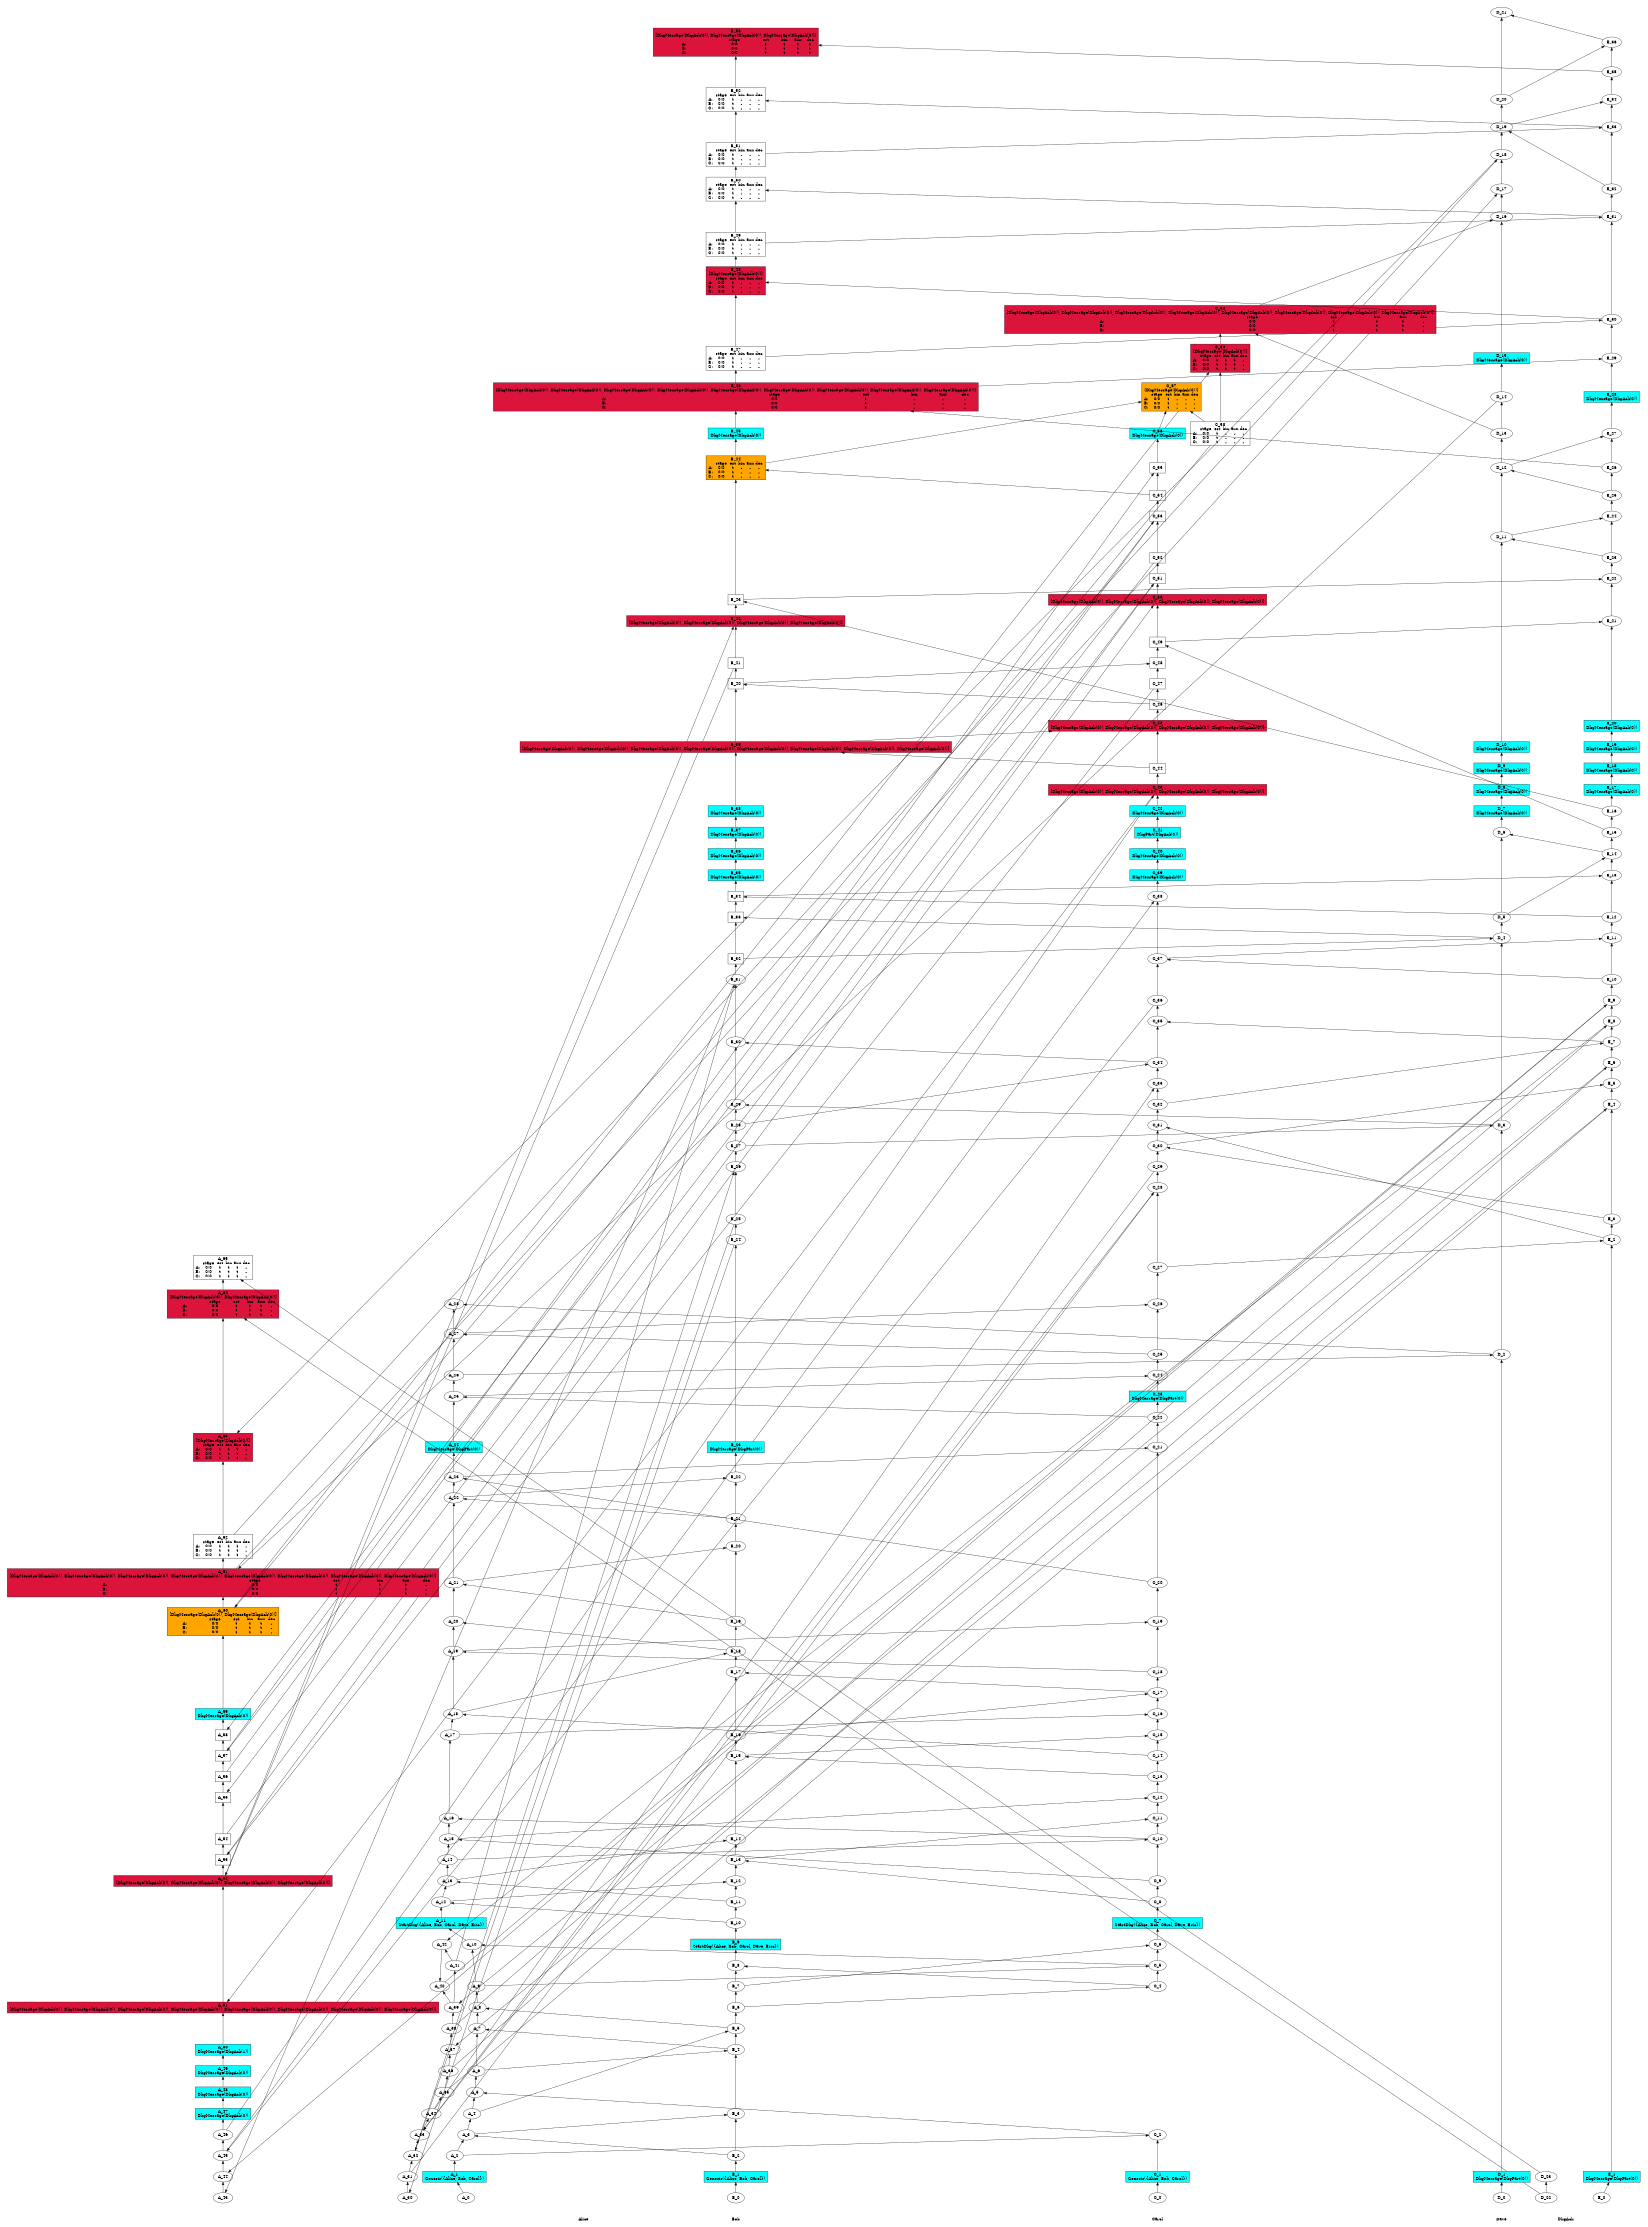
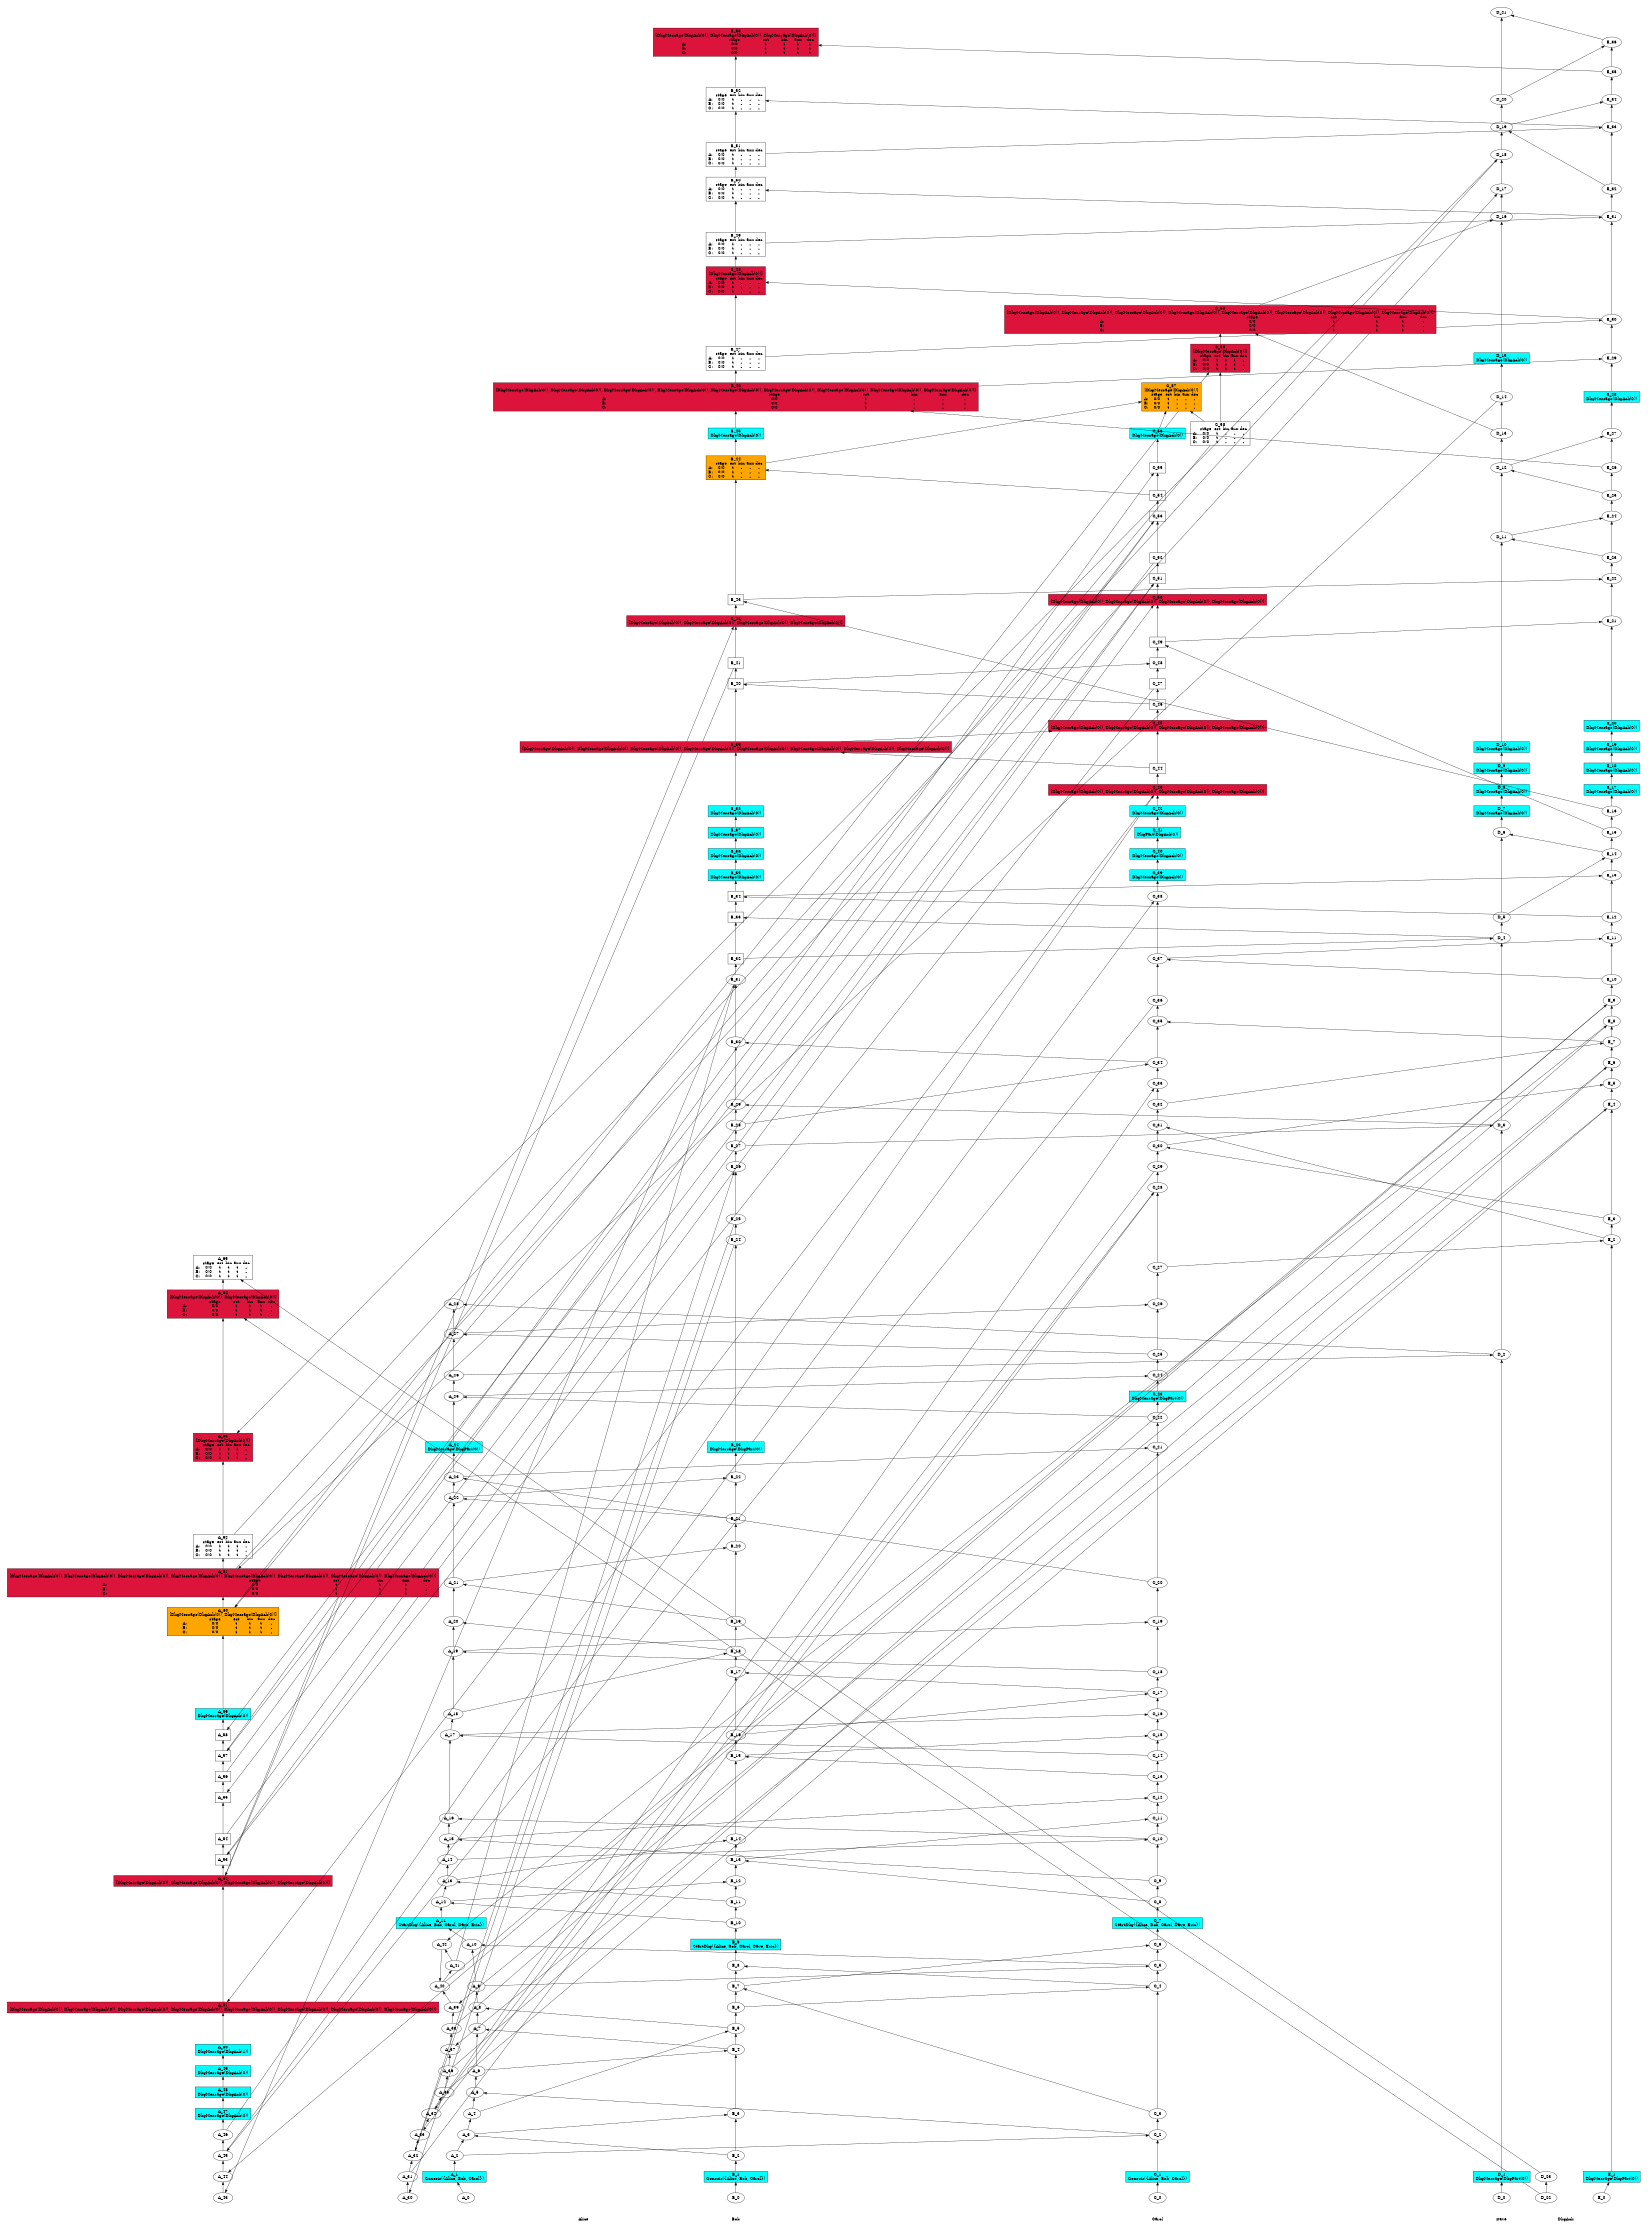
edge "C_29" -> "A_33": now "C_29" -> "A_34"
edge "C_14" -> "A_18": now "C_14" -> "A_17"
edge "A_39" -> "A_41": now "A_40" -> "A_41"
node "C_3": added
